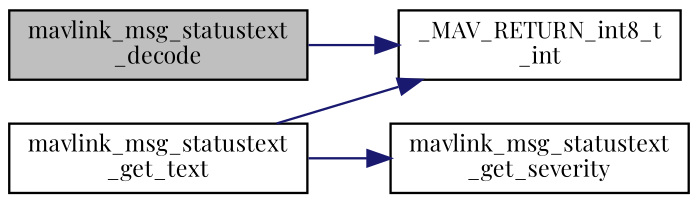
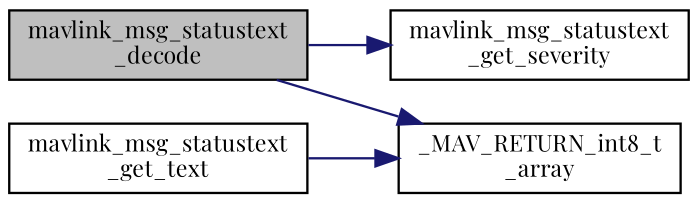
node "_MAV_RETURN_int8_t _int": label "_MAV_RETURN_int8_t _int" -> "_MAV_RETURN_int8_t _array"
edge "mavlink_msg_statustext _get_text" -> "mavlink_msg_statustext _get_severity": now "mavlink_msg_statustext _decode" -> "mavlink_msg_statustext _get_severity"
